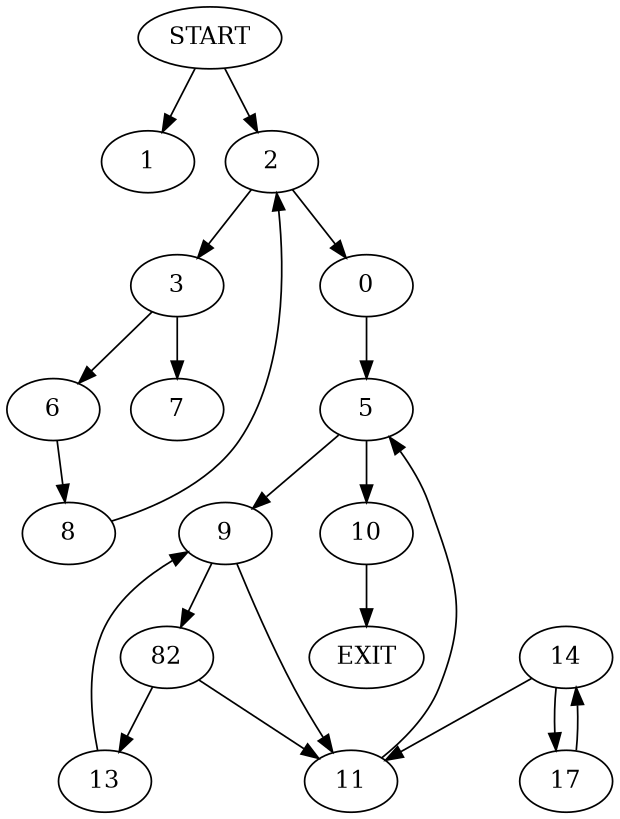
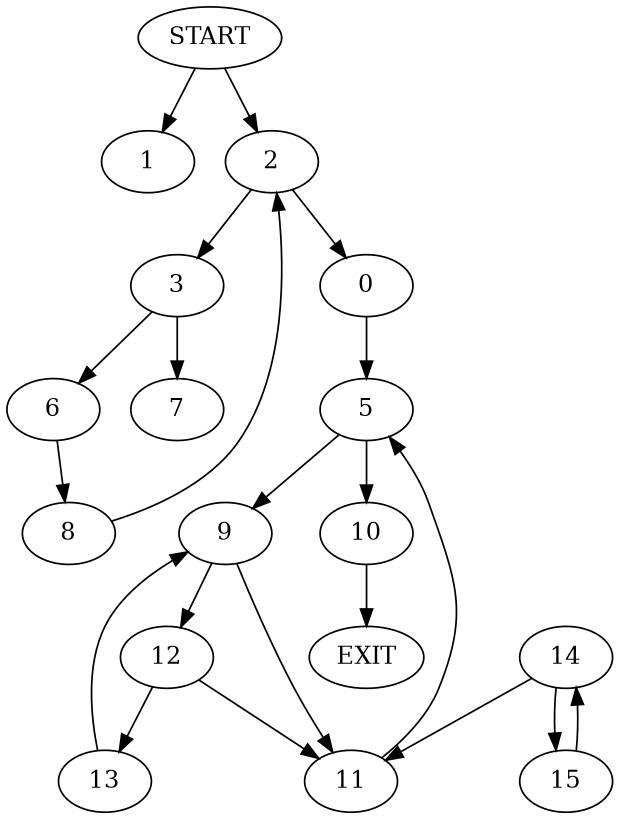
node "82": label "82" -> "12"
node "17": label "17" -> "15"
